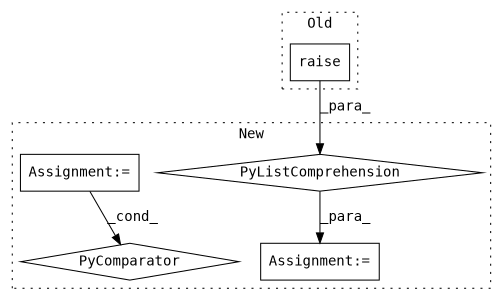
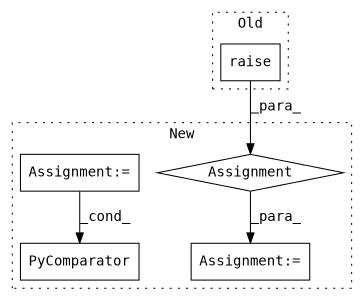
node "PyListComprehension": label "PyListComprehension" -> "Assignment"
node "PyComparator": shape diamond -> box
